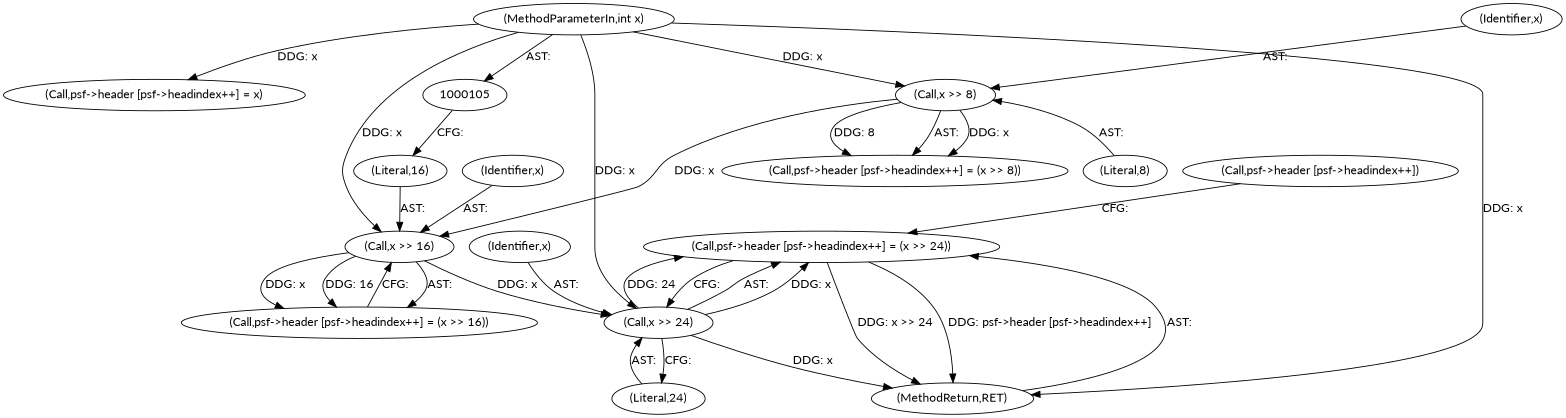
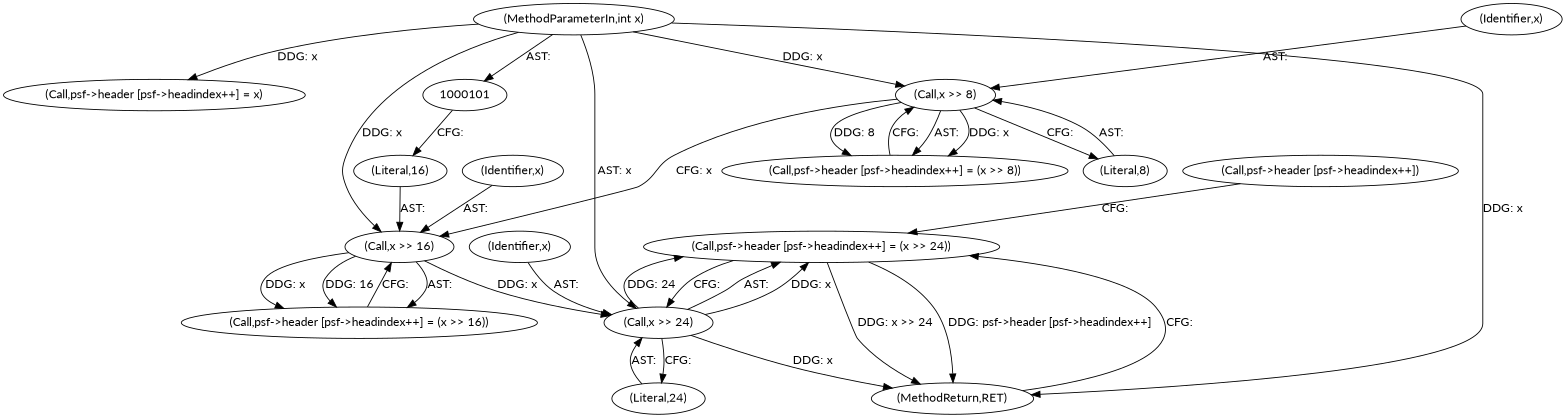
node "1000105": label "1000105" -> "1000101"
edge "(Call,psf->header [psf->headindex++] = (x >> 8))" -> "(Call,x >> 8)": added, label "CFG:"
edge "(Call,x >> 8)" -> "(Literal,8)": added, label "CFG:"
edge "(MethodParameterIn,int x)" -> "(Call,x >> 24)": label "DDG: x" -> "AST: x"
edge "(Call,x >> 8)" -> "(Call,x >> 16)": label "DDG: x" -> "CFG: x"
edge "(MethodReturn,RET)" -> "(Call,psf->header [psf->headindex++] = (x >> 24))": label "AST: " -> "CFG: "
